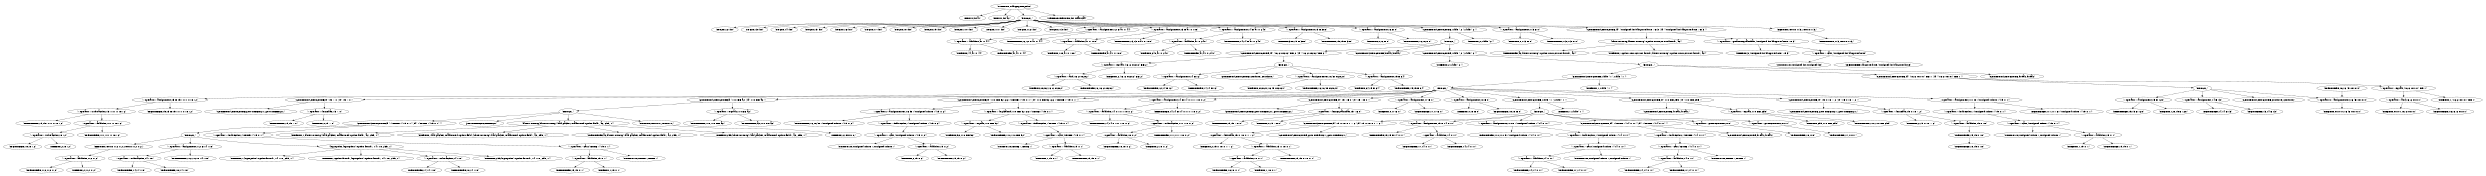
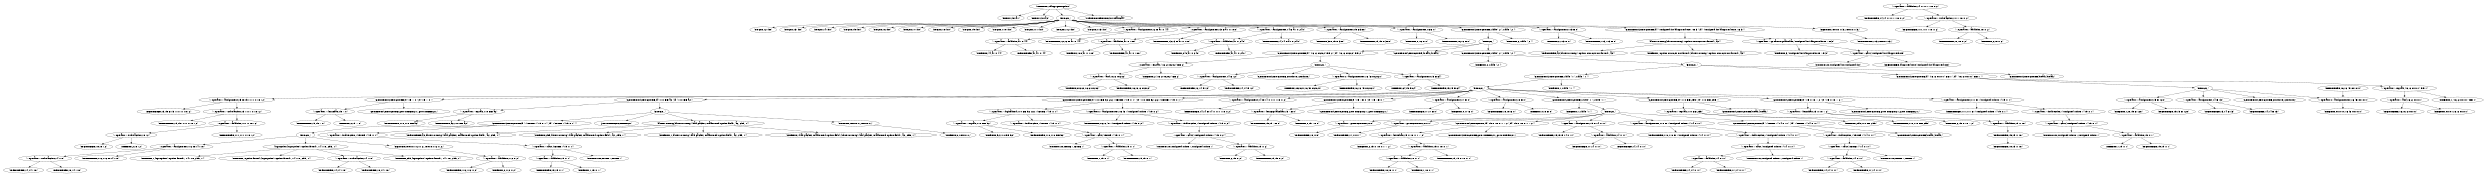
edge "(<operator>.assignment,v4 = v4 + v11 - v8 + 2)" -> "(<operator>.addition,v4 + v11 - v8 + 2)": removed
